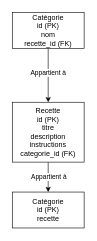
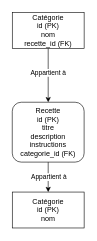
node "Recette id (PK) titre description instructions categorie_id (FK)": shape rectangle -> rounded rectangle
node "Catégorie id (PK) recette": label "Catégorie id (PK) recette" -> "Catégorie id (PK) nom"
